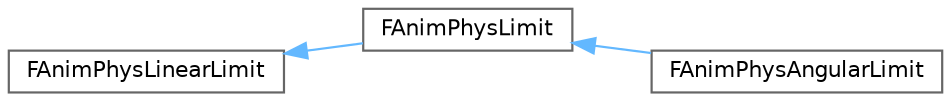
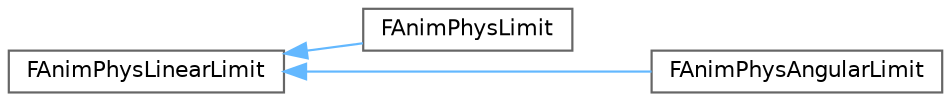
edge "FAnimPhysAngularLimit" -> "FAnimPhysLimit": now "FAnimPhysAngularLimit" -> "FAnimPhysLinearLimit"
